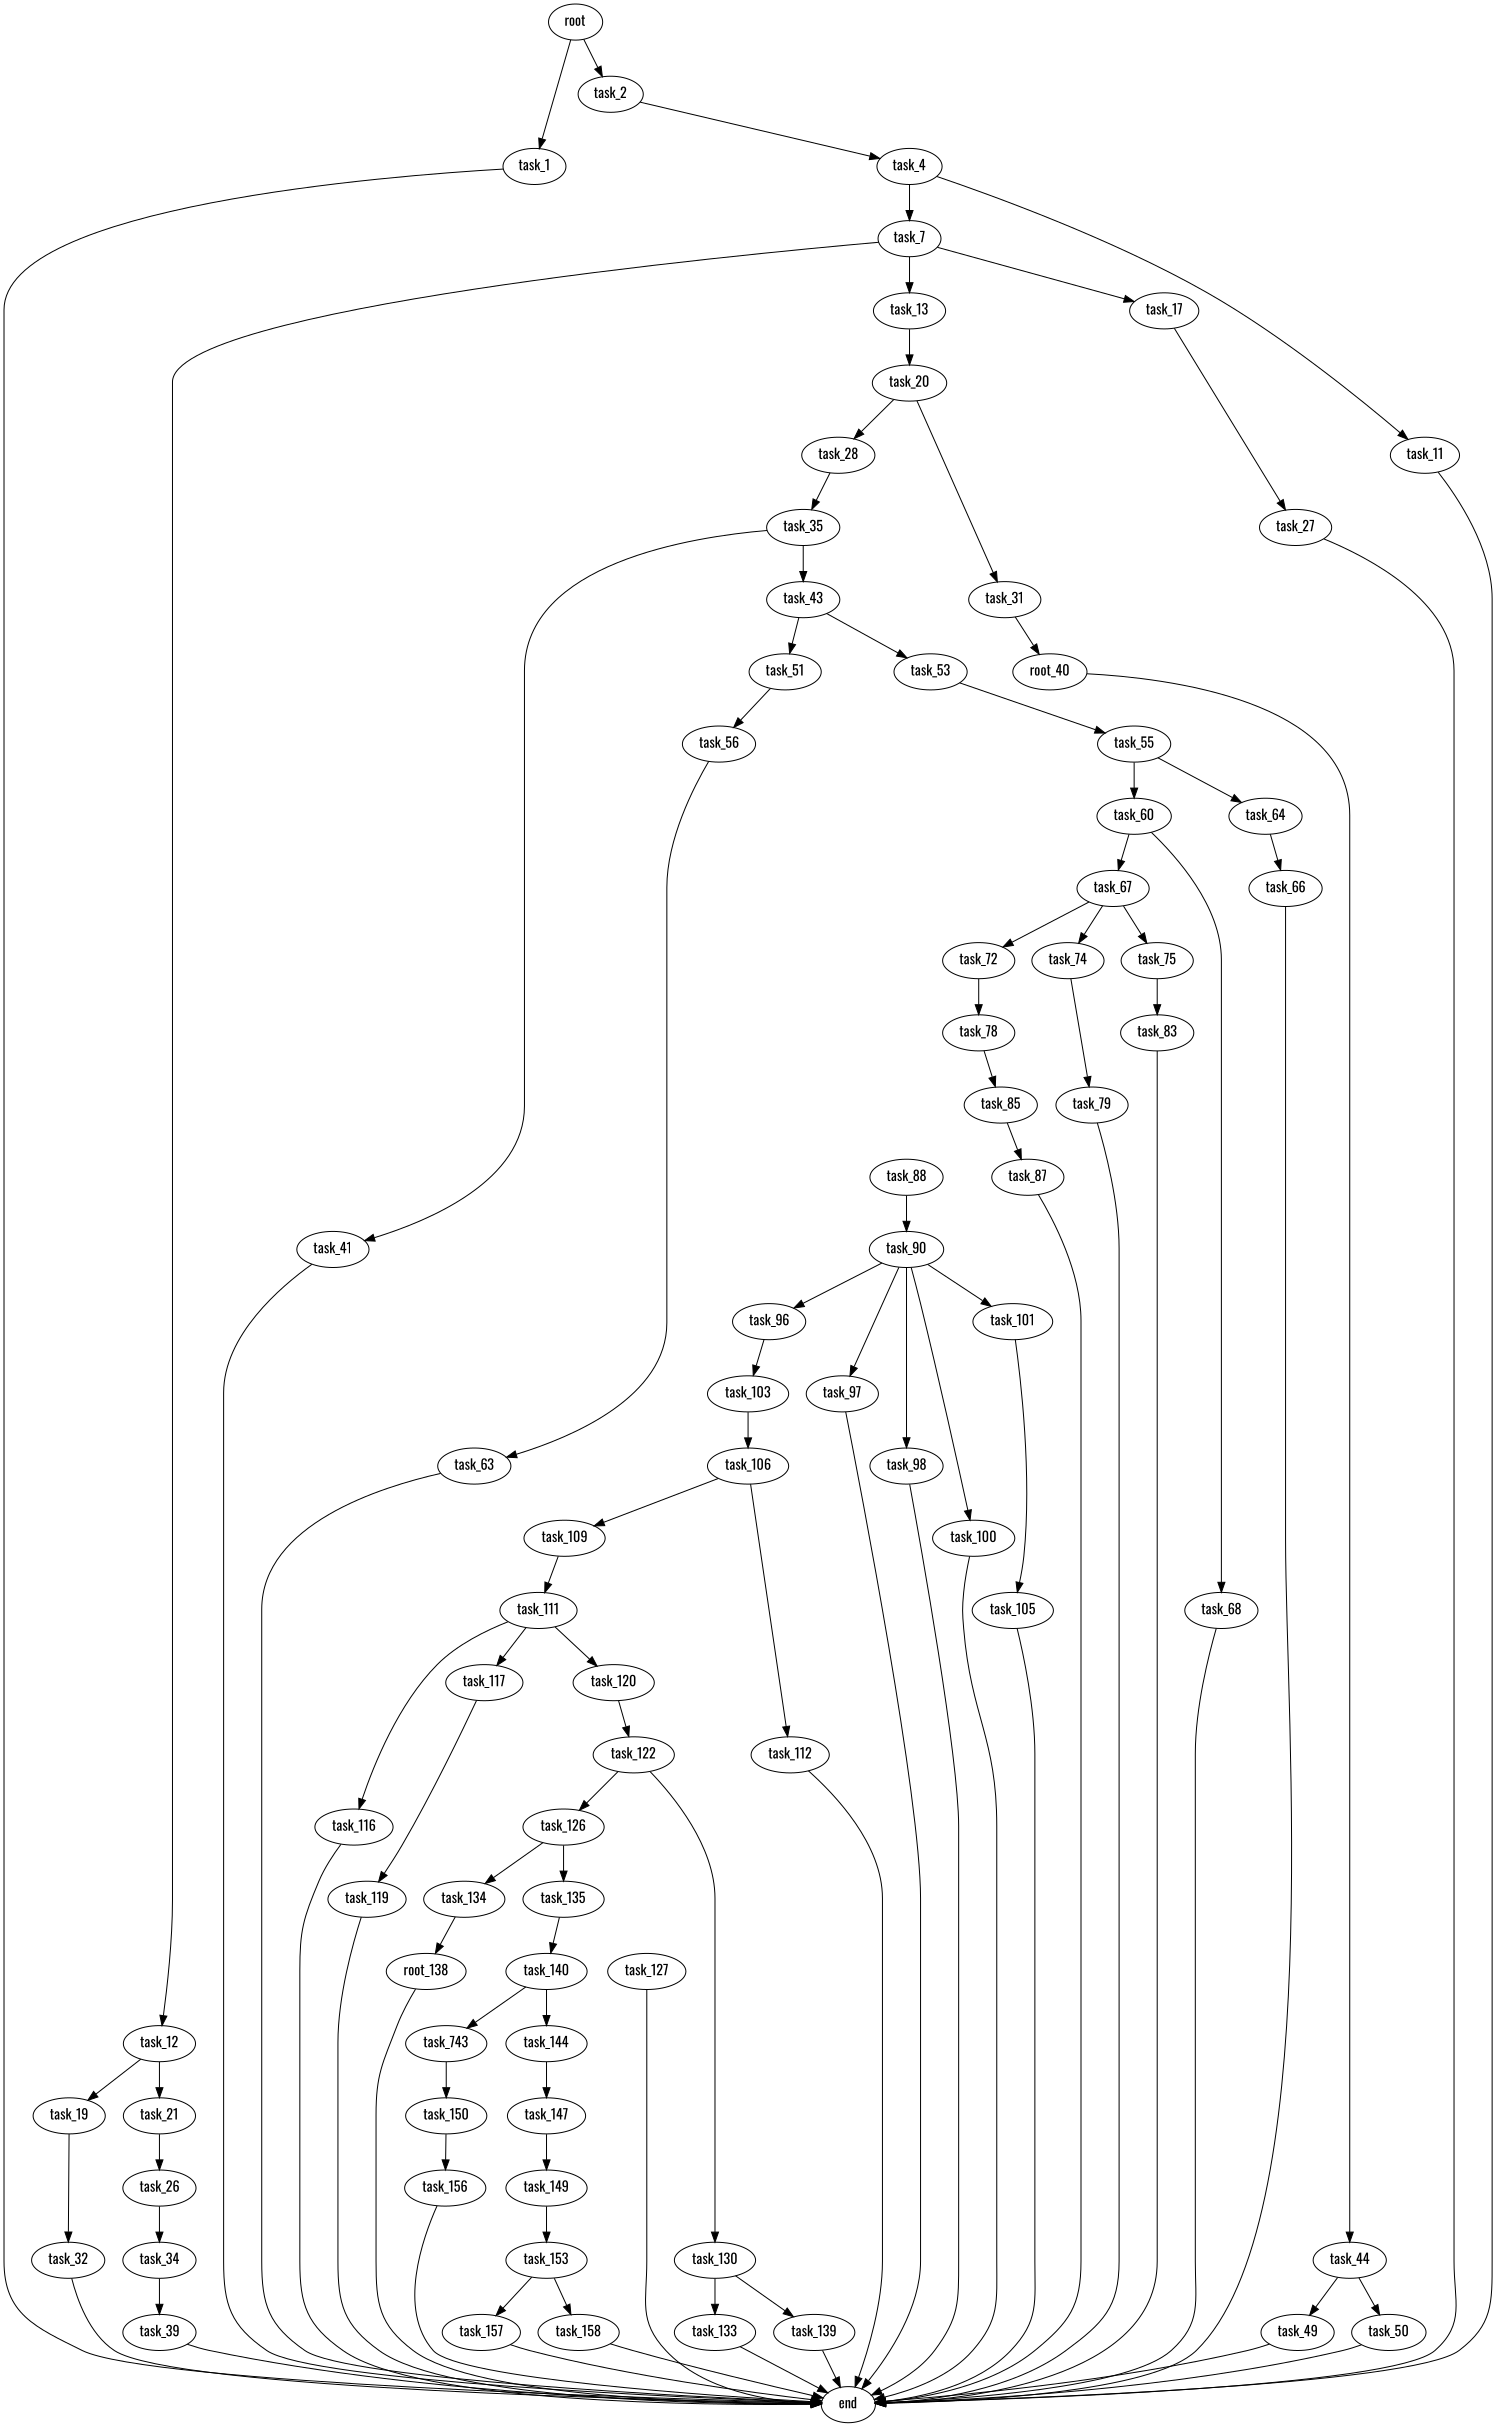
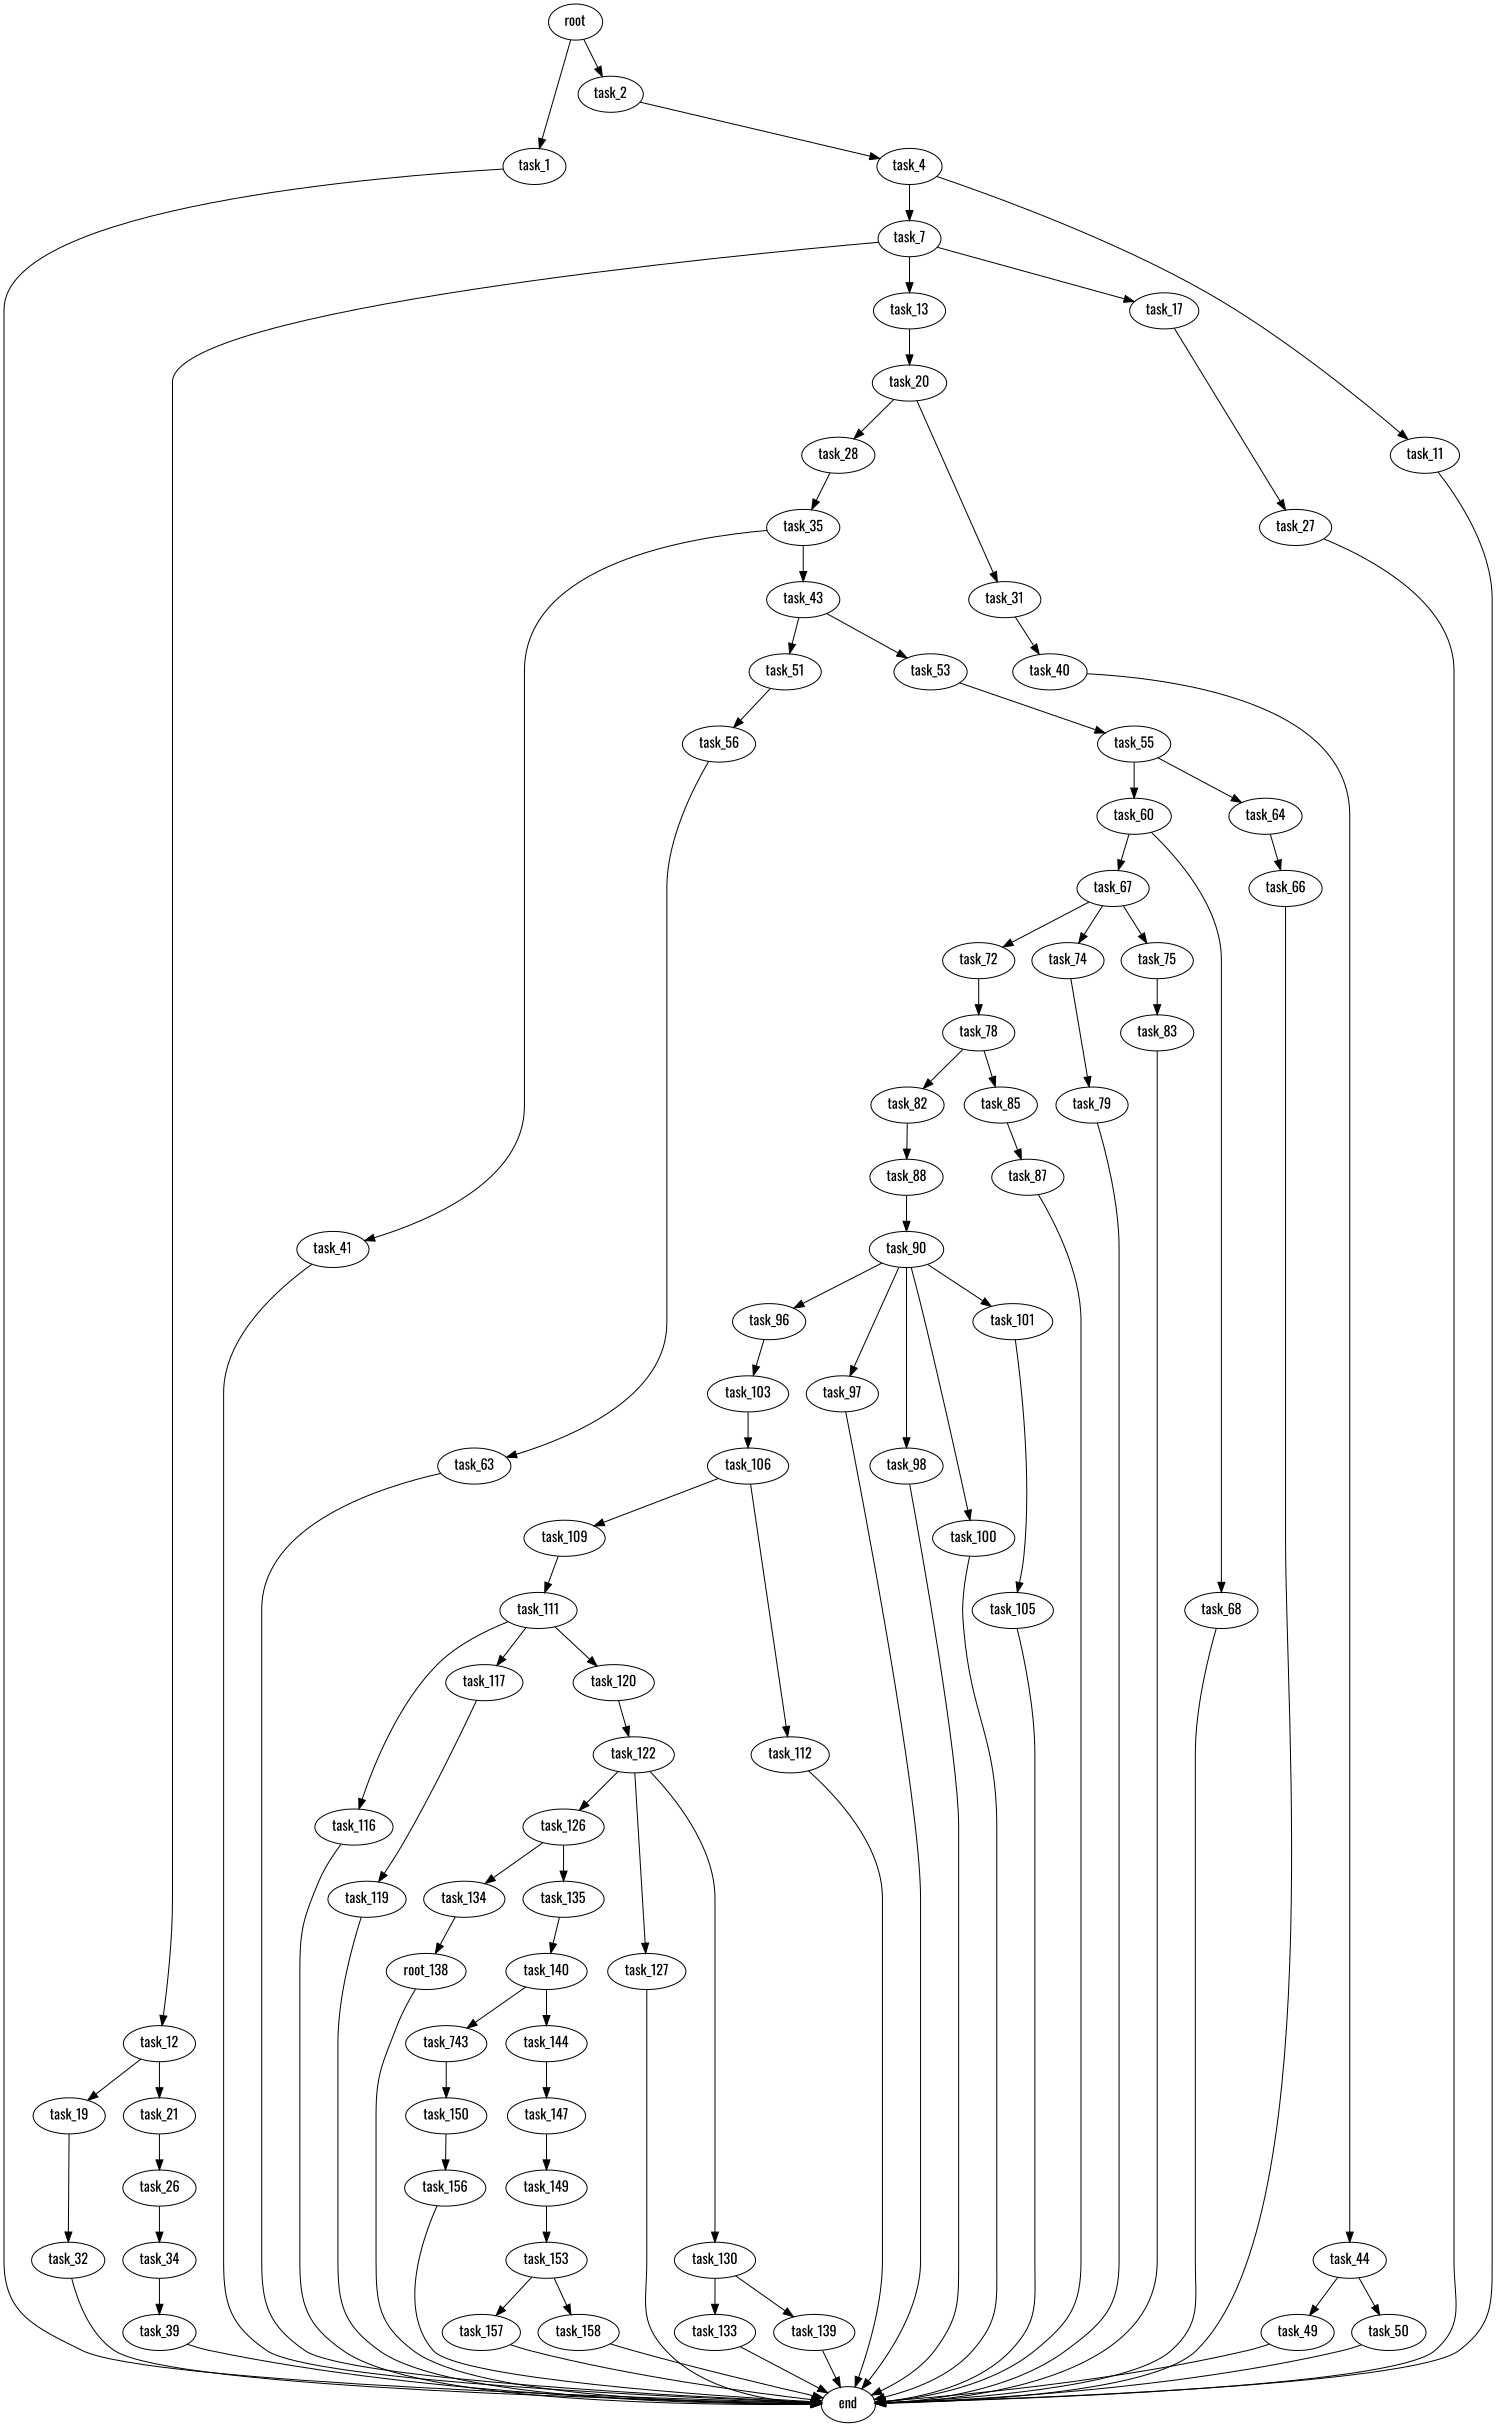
node "root_40": label "root_40" -> "task_40"
node "task_82": added
edge "task_122" -> "task_127": added
